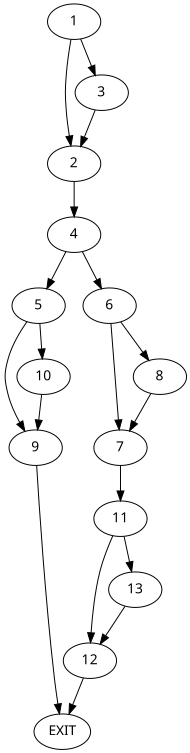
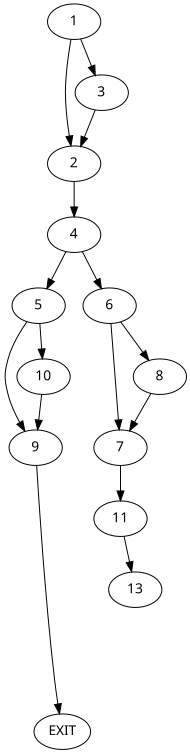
node "12": removed
